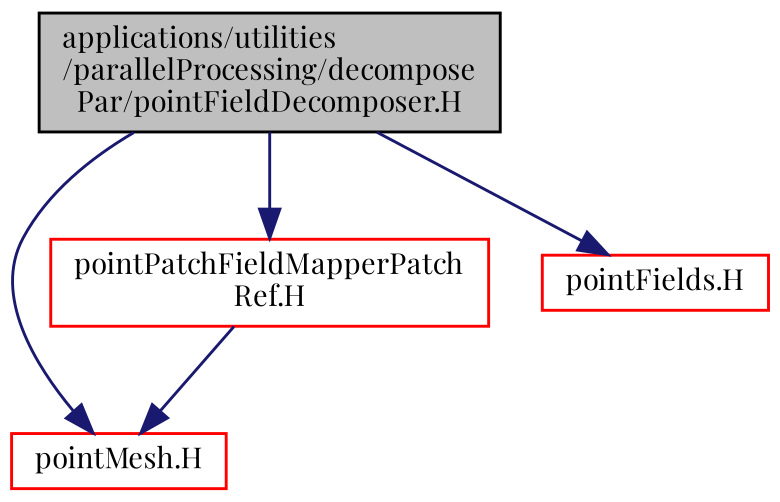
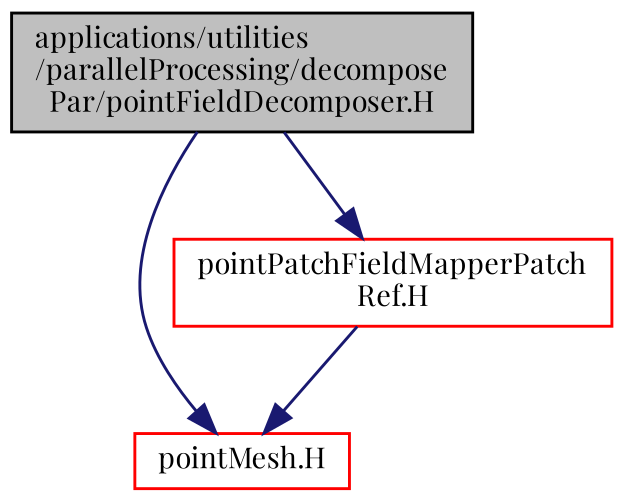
node "pointFields.H": removed
